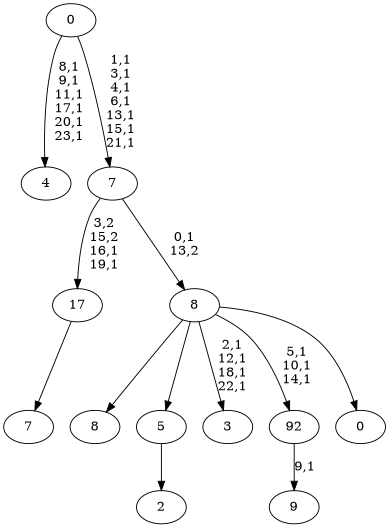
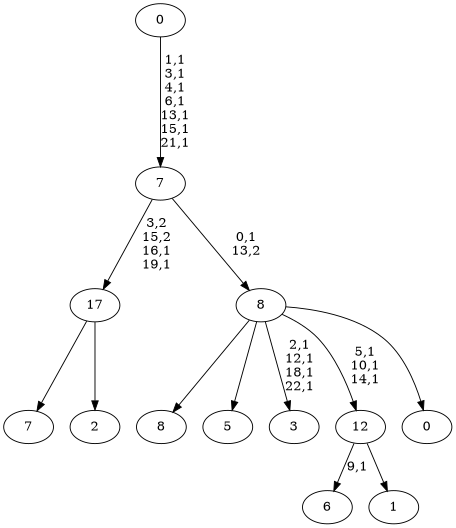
node "4": removed
node "92": label "92" -> "12"
edge "5" -> "2": now "17" -> "2"
node "9": label "9" -> "6"
node "1": added
